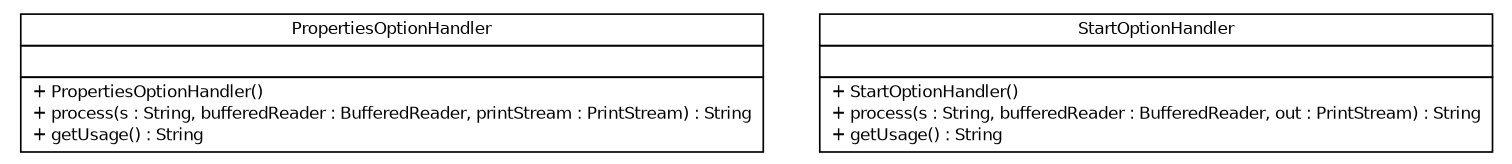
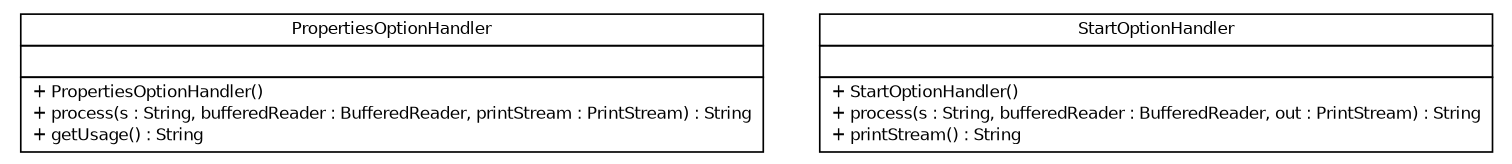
node "StartOptionHandler": text "+ getUsage() : String" -> "+ printStream() : String"
